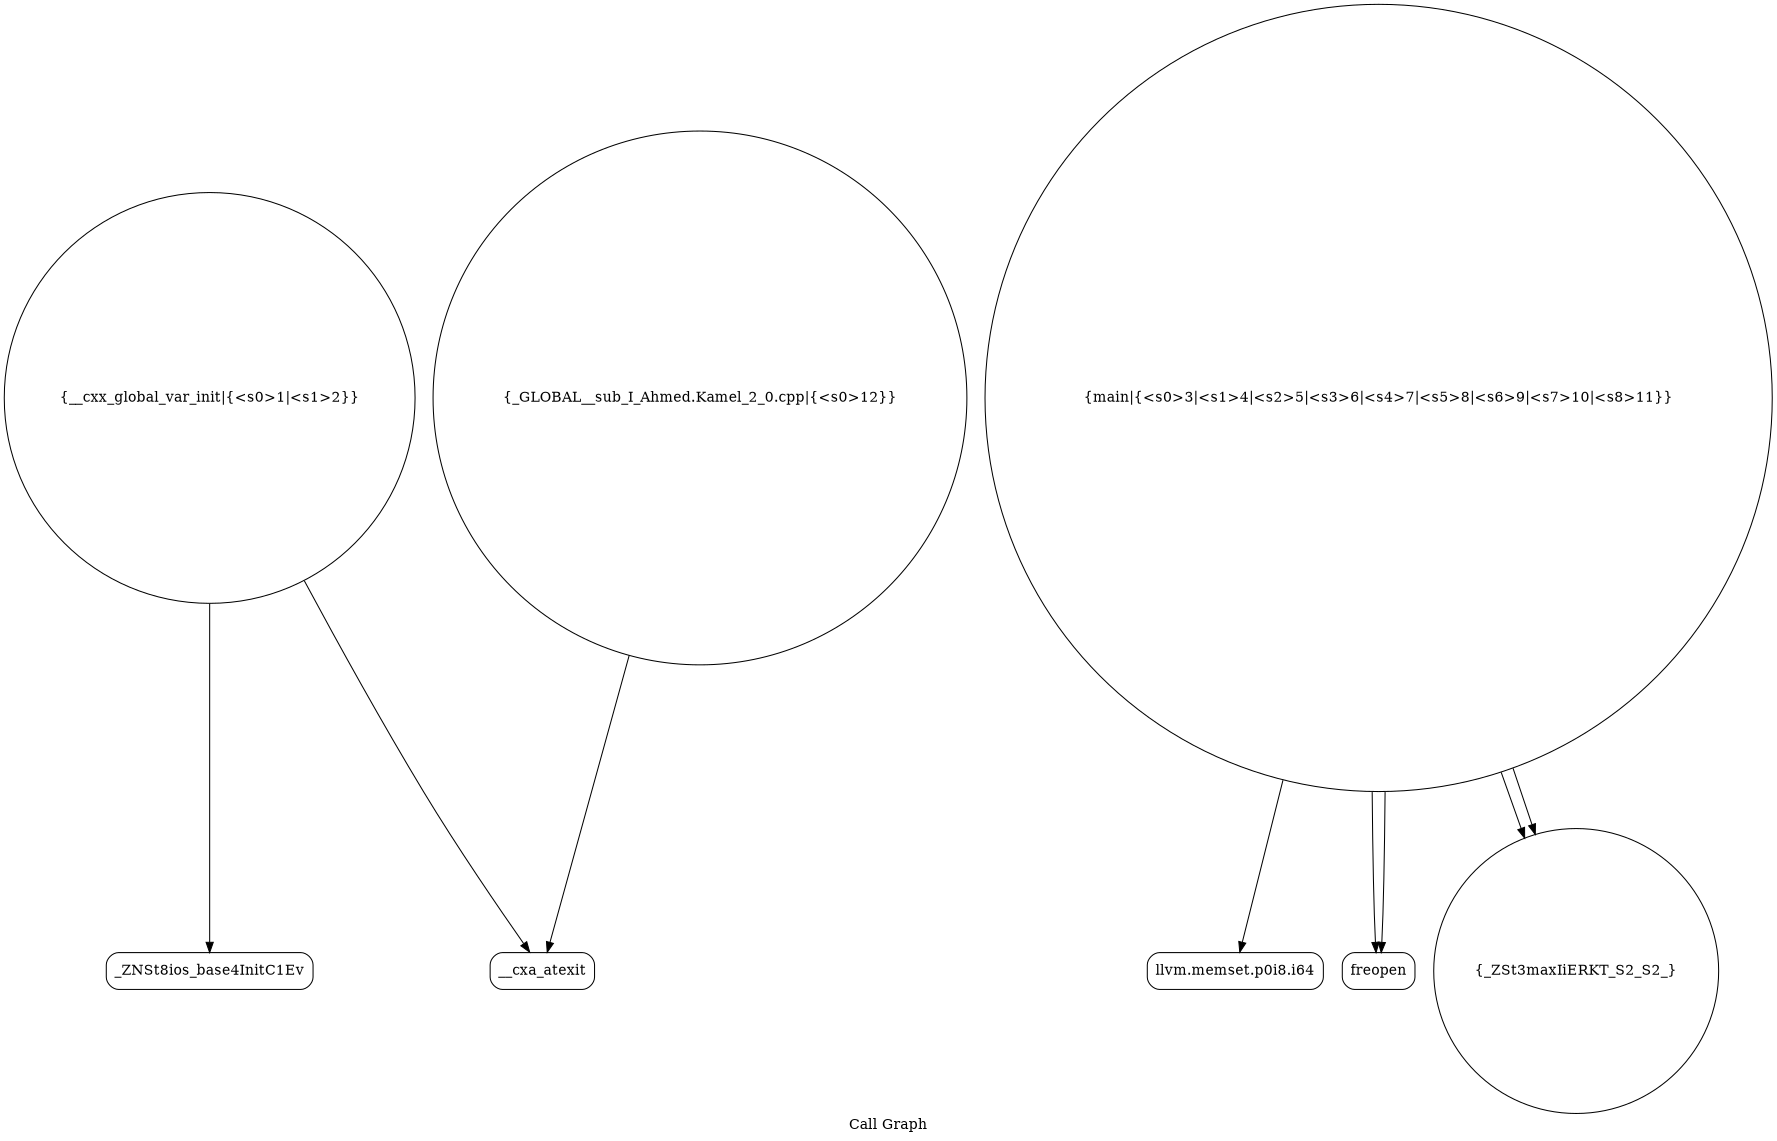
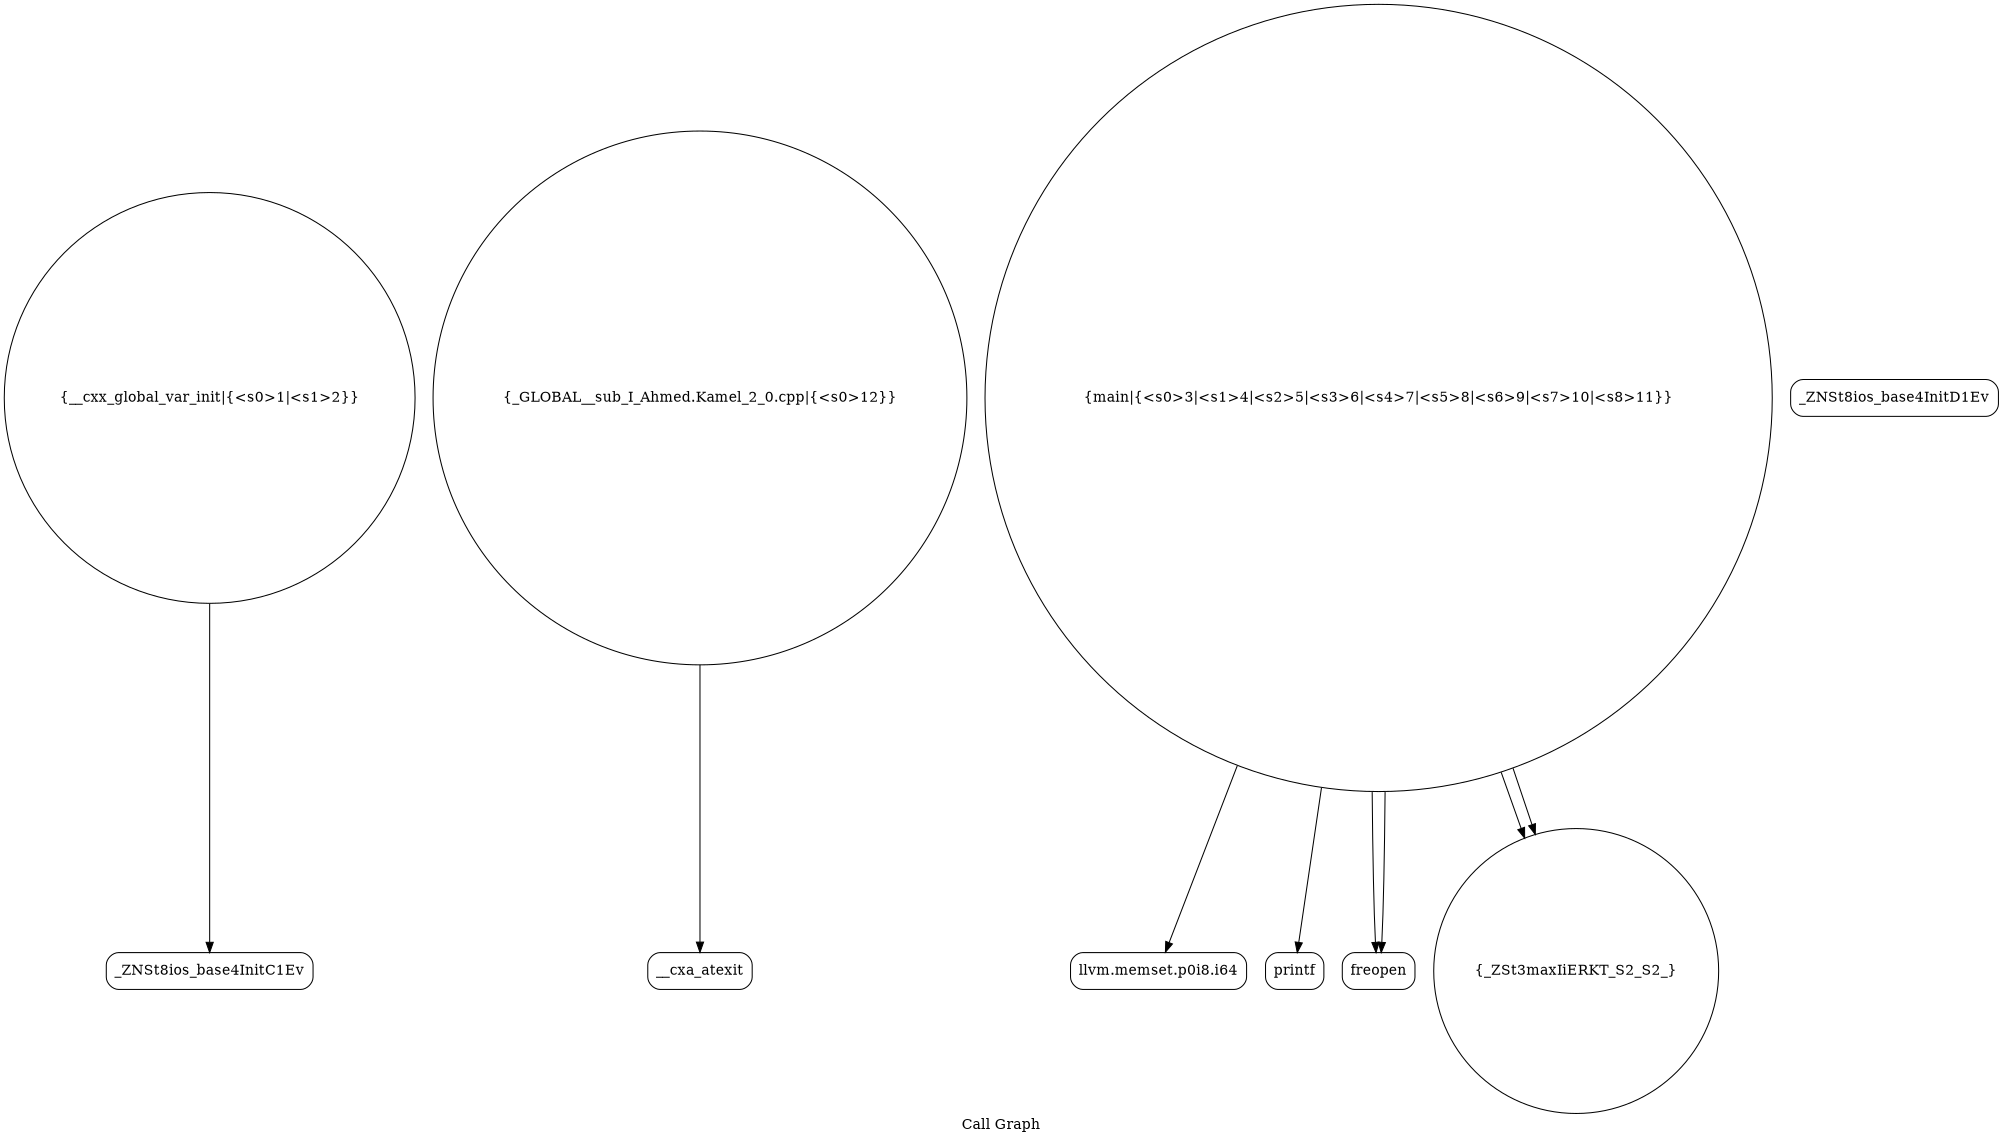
node "_ZNSt8ios_base4InitD1Ev": added
edge "{__cxx_global_var_init|{<s0>1|<s1>2}}" -> "__cxa_atexit": removed
node "printf": added
